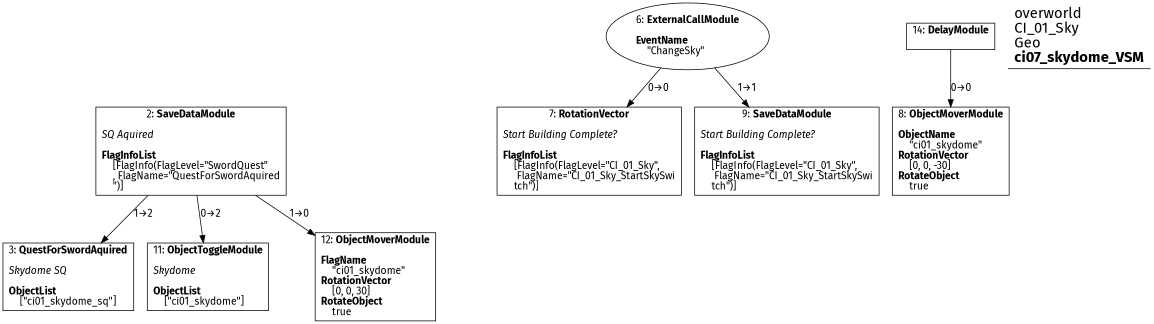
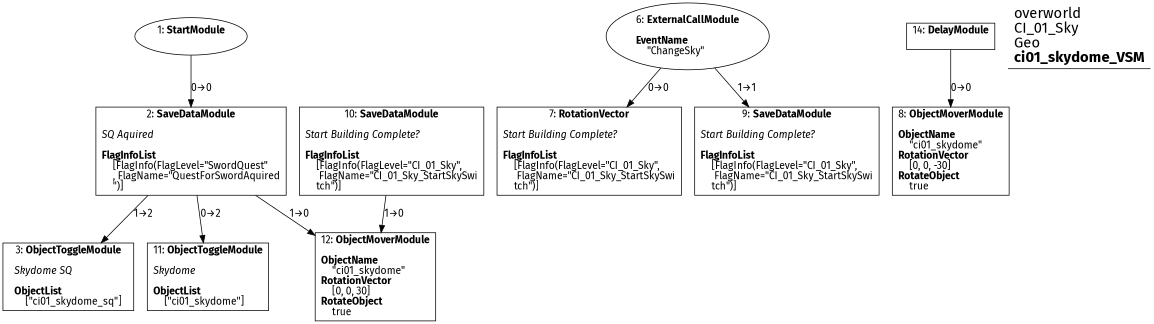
node "1:": added
node "overworld": text "ci07_skydome_VSM" -> "ci01_skydome_VSM"
node "10:": added
node "3:": text "QuestForSwordAquired" -> "ObjectToggleModule"
node "12:": text "FlagName" -> "ObjectName"
